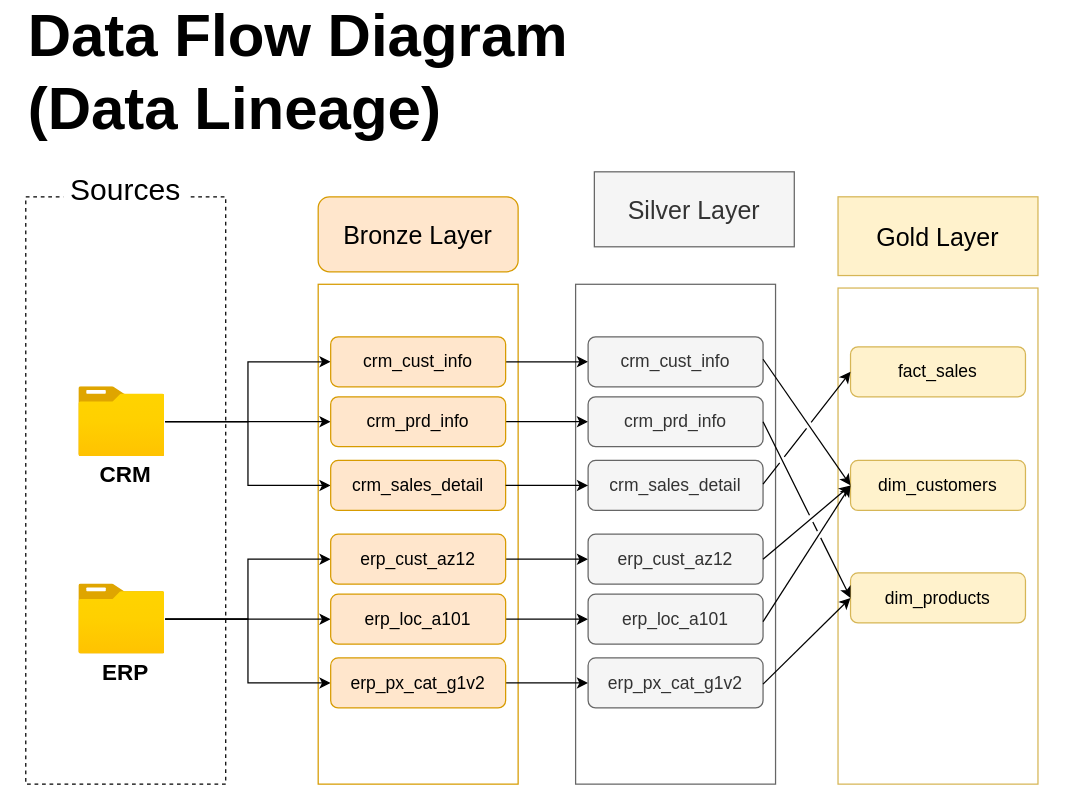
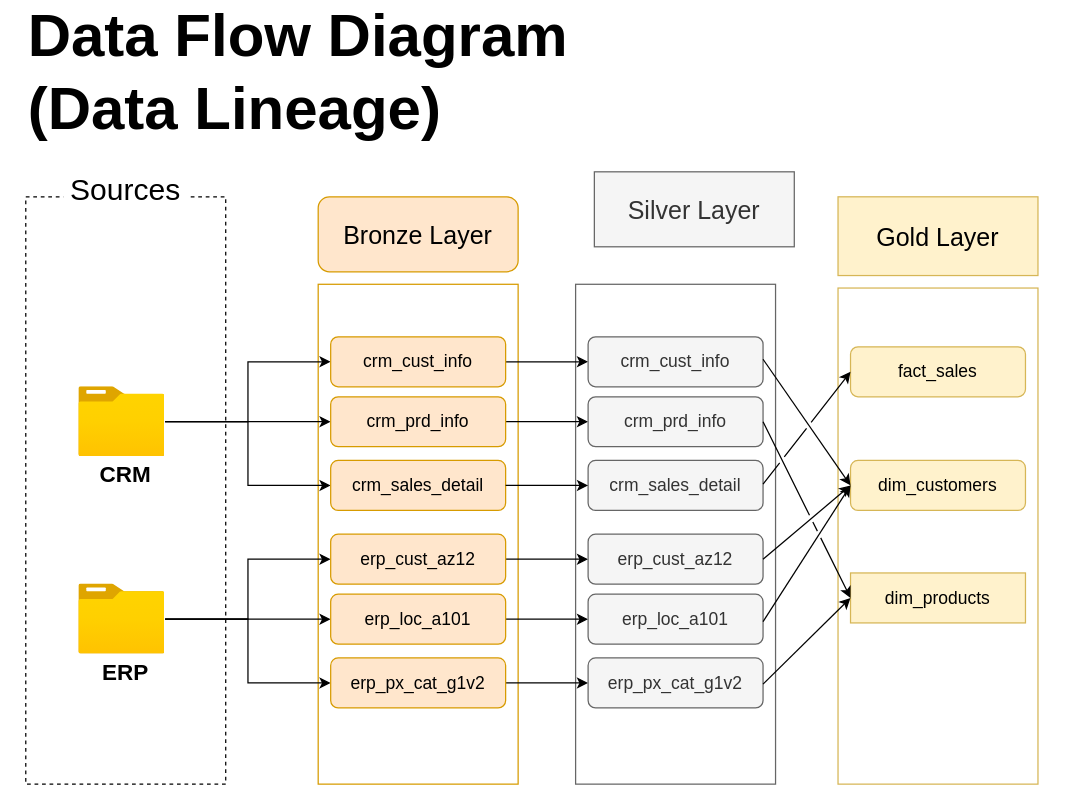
node "dim_products": shape rounded rectangle -> rectangle
